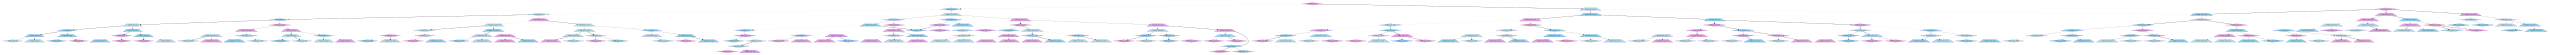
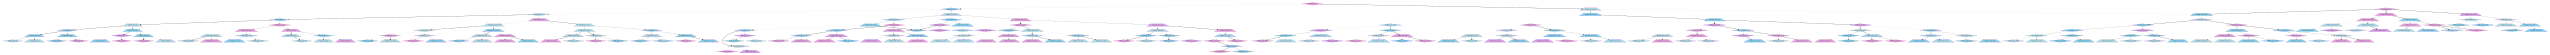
node "Node{data=[5298, 5298]}": removed
edge "Node{data=[9118, 9118]}" -> "Node{data=[9114, 9114]}": added
node "Node{data=[3017, 3017]}": added
edge "Node{data=[4736, 4736]}" -> "Node{data=[4738, 4738]}": now "Node{data=[4735, 4735]}" -> "Node{data=[4738, 4738]}"
node "Node{data=[852, 852]}": removed
node "Node{data=[1552, 1552]}": added
node "Node{data=[6257, 6257]}": removed
node "Node{data=[9103, 9103]}": added
edge "Node{data=[1755, 1755]}" -> "Node{data=[1760, 1760]}": now "Node{data=[1758, 1758]}" -> "Node{data=[1760, 1760]}"
